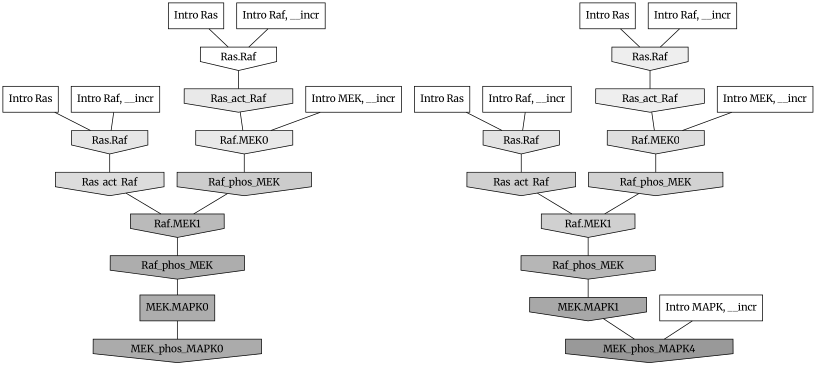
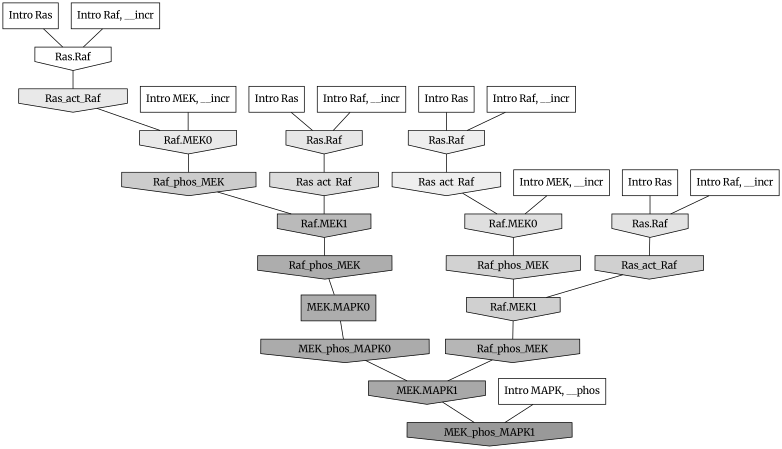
node "Intro MAPK, __incr": label "Intro MAPK, __incr" -> "Intro MAPK, __phos"
node "MEK_phos_MAPK4": label "MEK_phos_MAPK4" -> "MEK_phos_MAPK1"
edge "MEK_phos_MAPK0" -- "MEK.MAPK1": added
